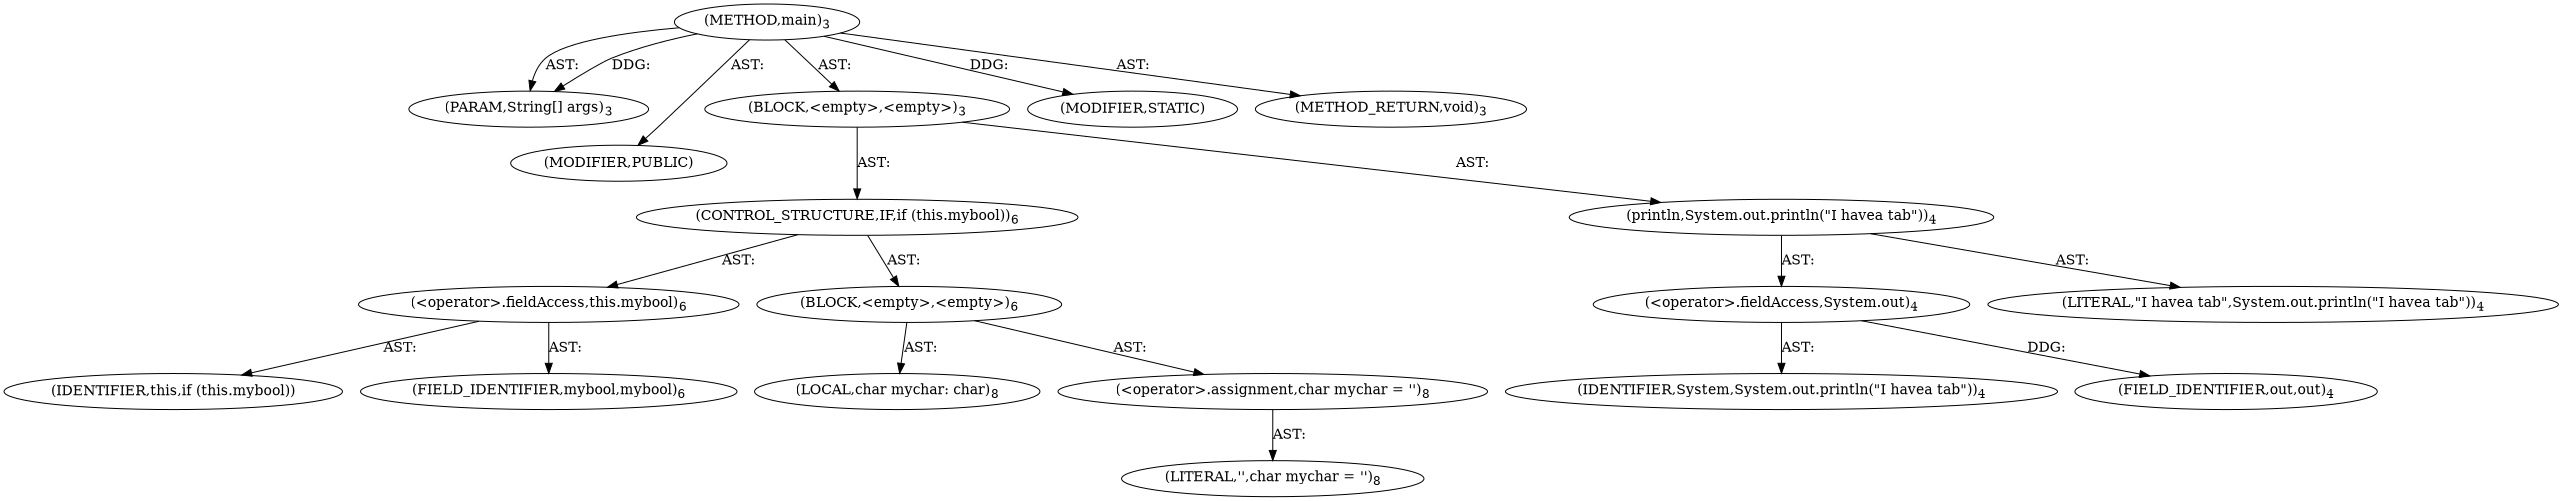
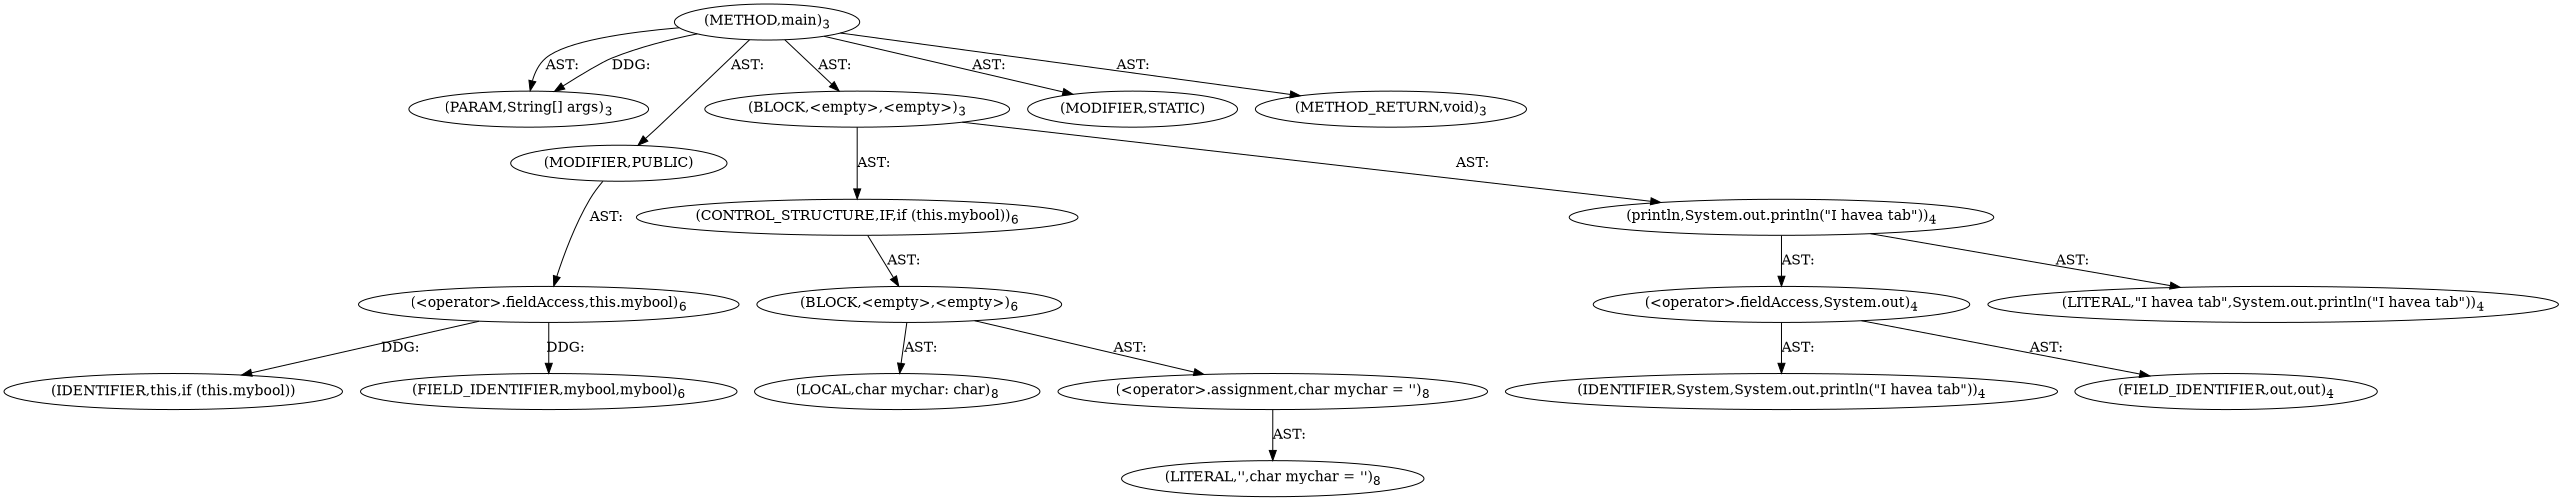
edge "(METHOD,main)" -> "(MODIFIER,STATIC)": label "DDG: " -> "AST: "
edge "(CONTROL_STRUCTURE,IF,if (this.mybool))" -> "(<operator>.fieldAccess,this.mybool)": now "(MODIFIER,PUBLIC)" -> "(<operator>.fieldAccess,this.mybool)"
edge "(<operator>.fieldAccess,this.mybool)" -> "(IDENTIFIER,this,if (this.mybool))": label "AST: " -> "DDG: "
edge "(<operator>.fieldAccess,this.mybool)" -> "(FIELD_IDENTIFIER,mybool,mybool)": label "AST: " -> "DDG: "
edge "(<operator>.fieldAccess,System.out)" -> "(FIELD_IDENTIFIER,out,out)": label "DDG: " -> "AST: "
